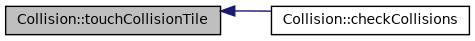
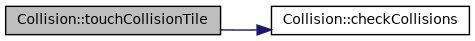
edge "Collision::checkCollisions" -> "Collision::touchCollisionTile": reversed
